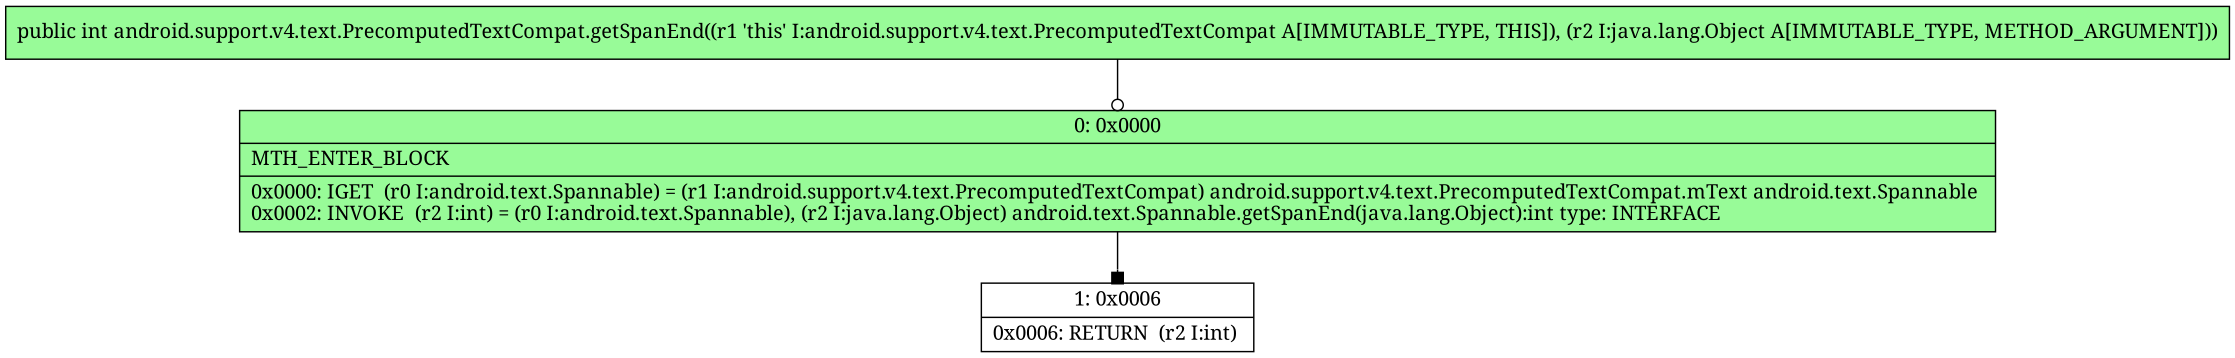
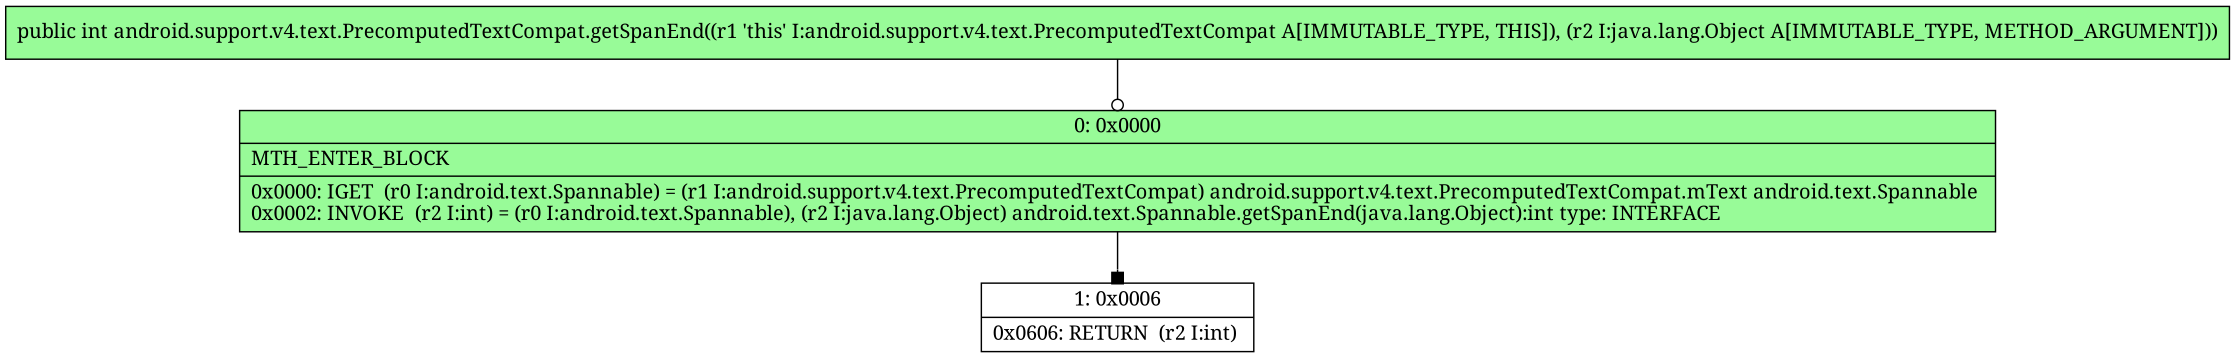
node "1: 0x0006": text "0x0006: RETURN  (r2 I:int)" -> "0x0606: RETURN  (r2 I:int)"
